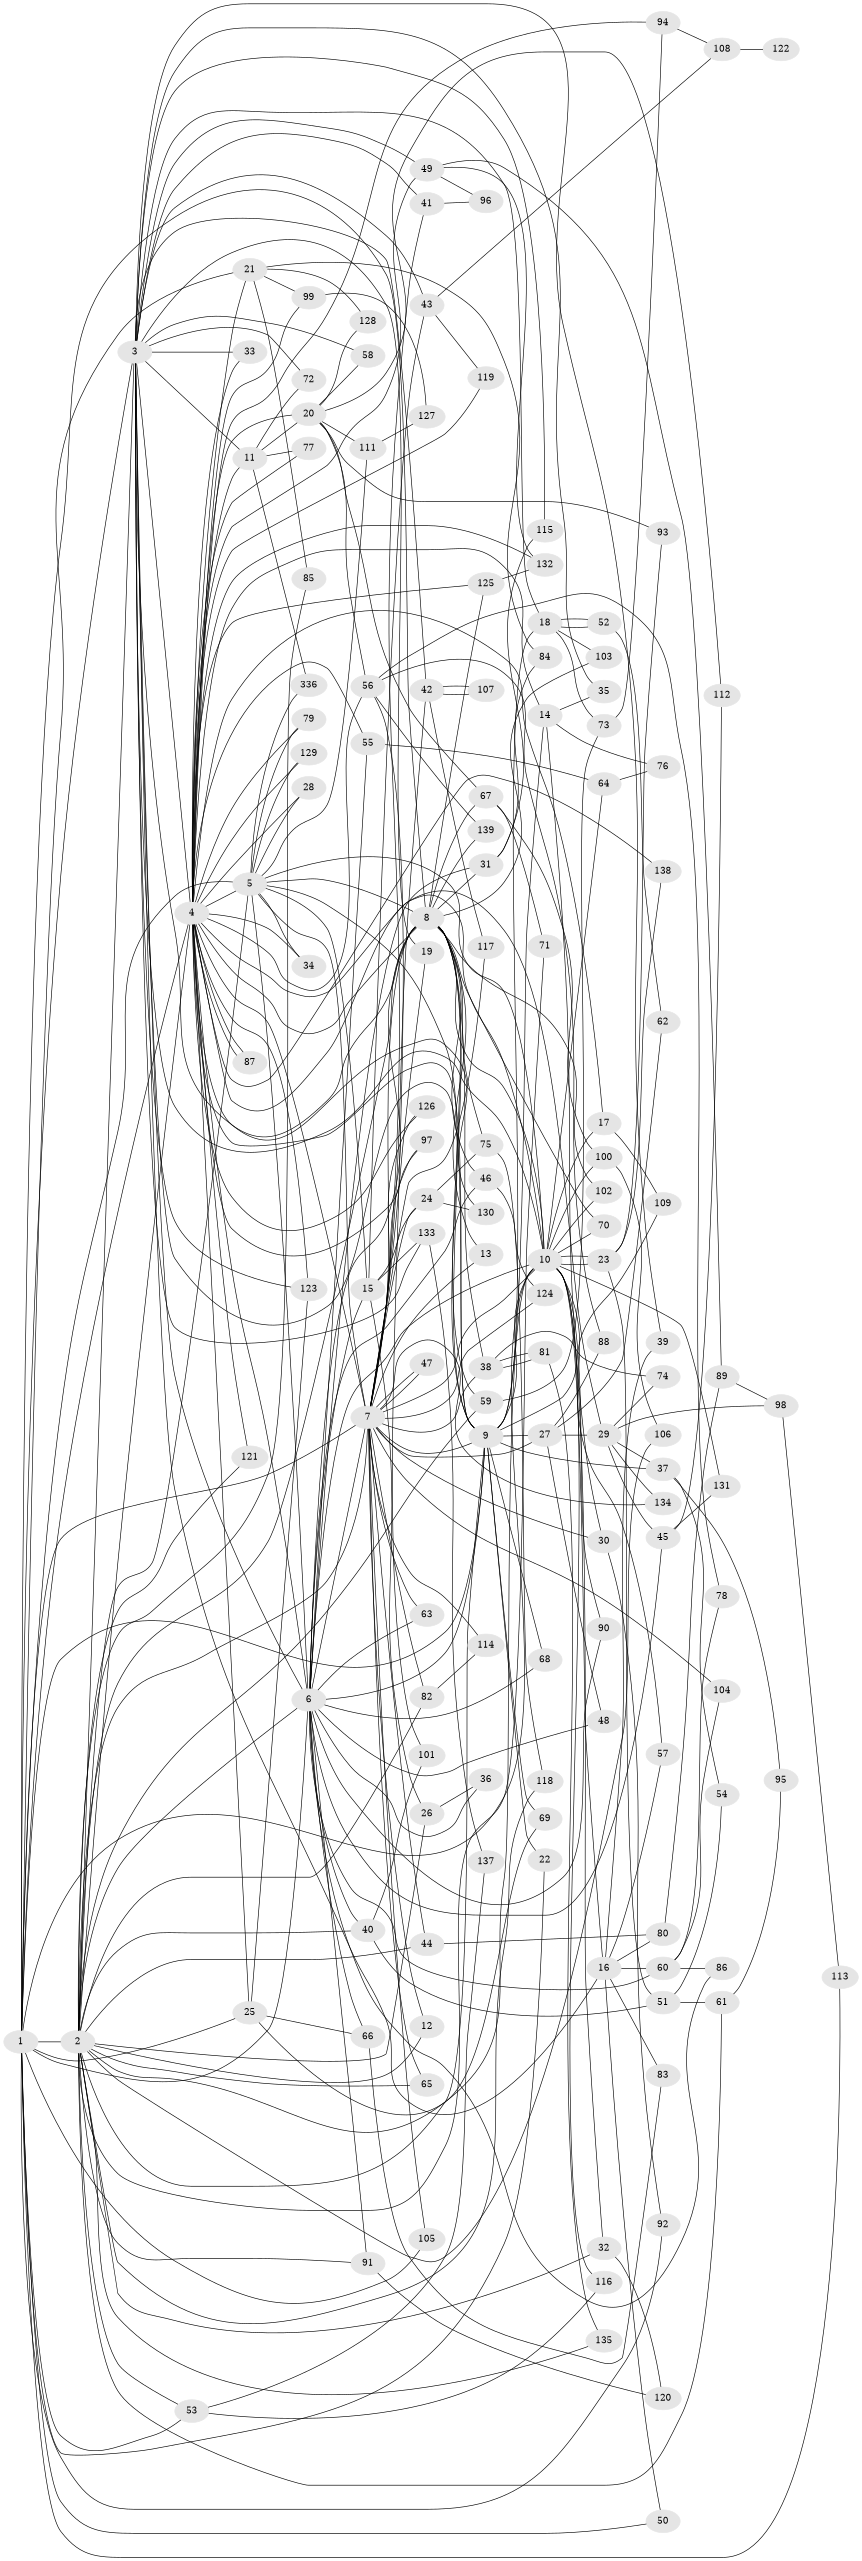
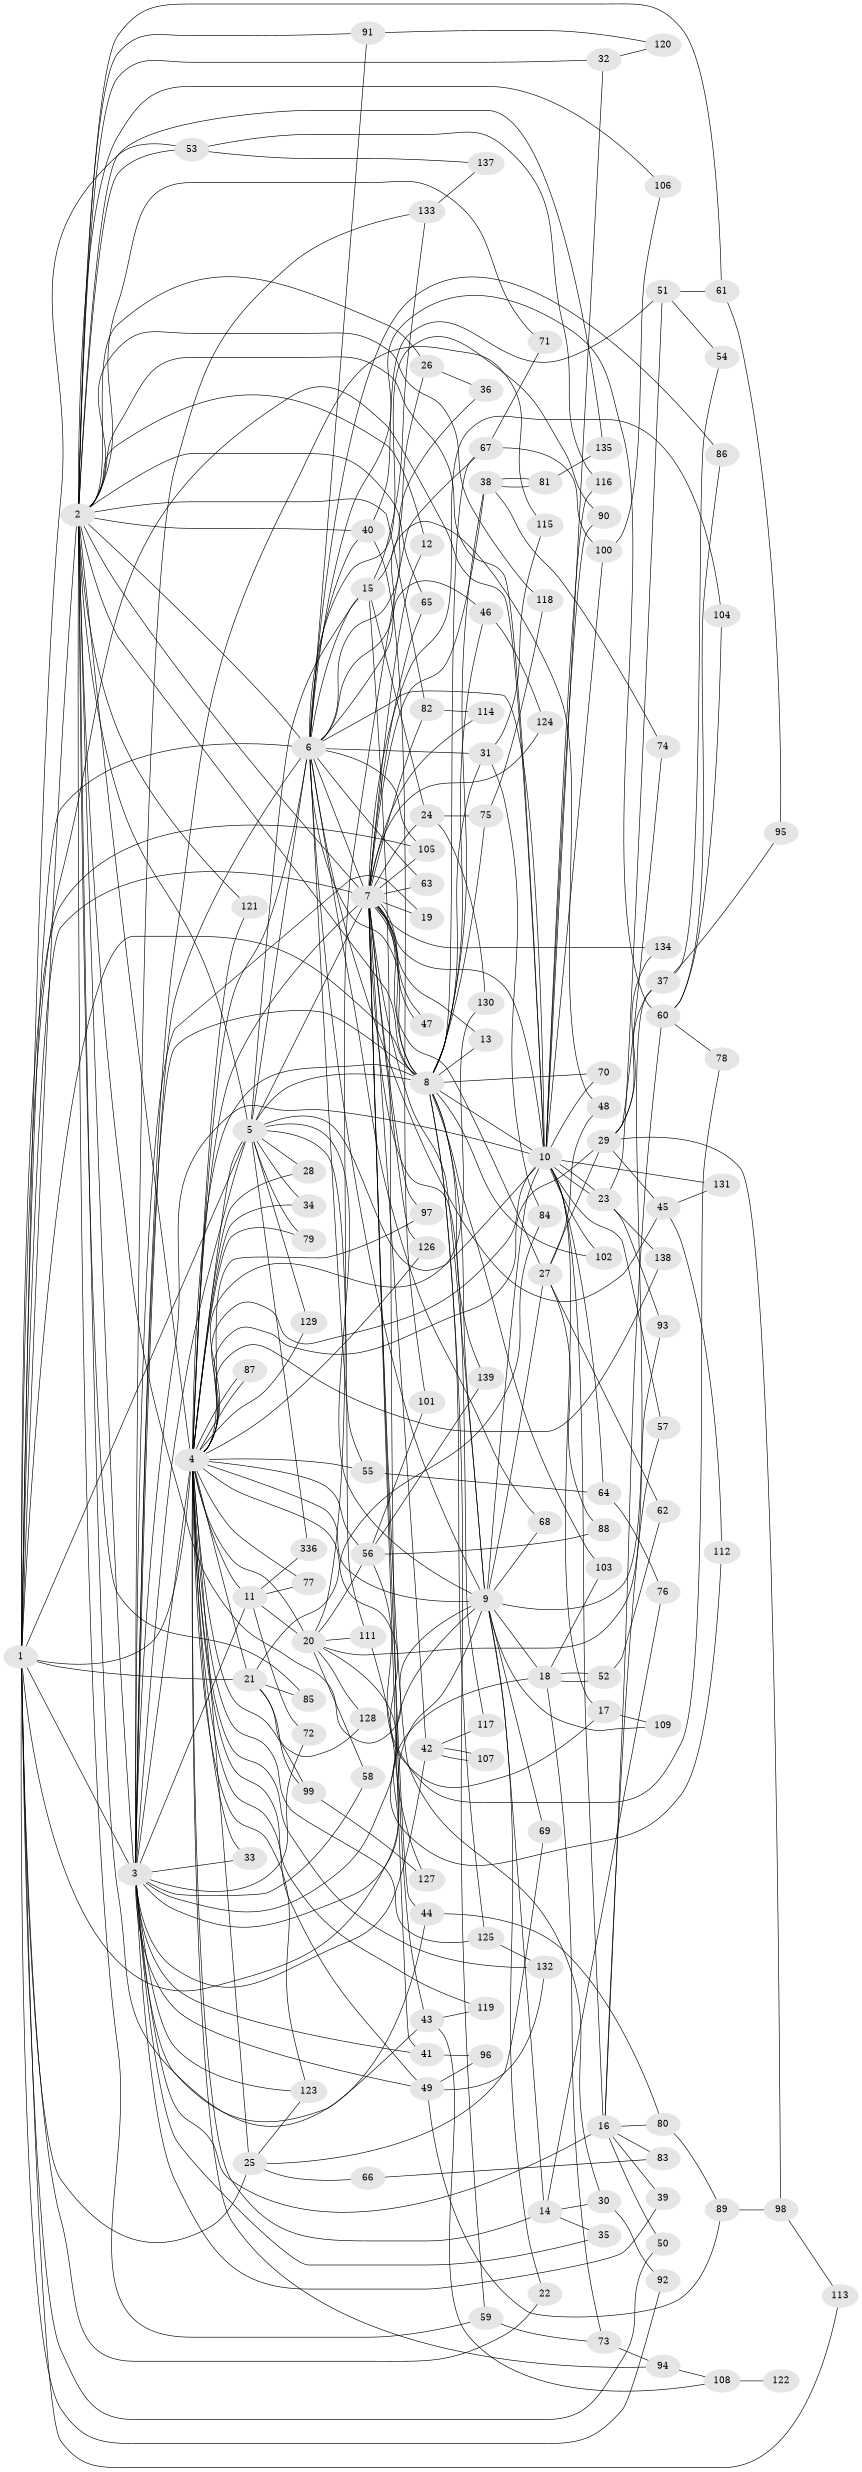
edge "5" -- "3": added
edge "6" -- "66": now "6" -- "105"
